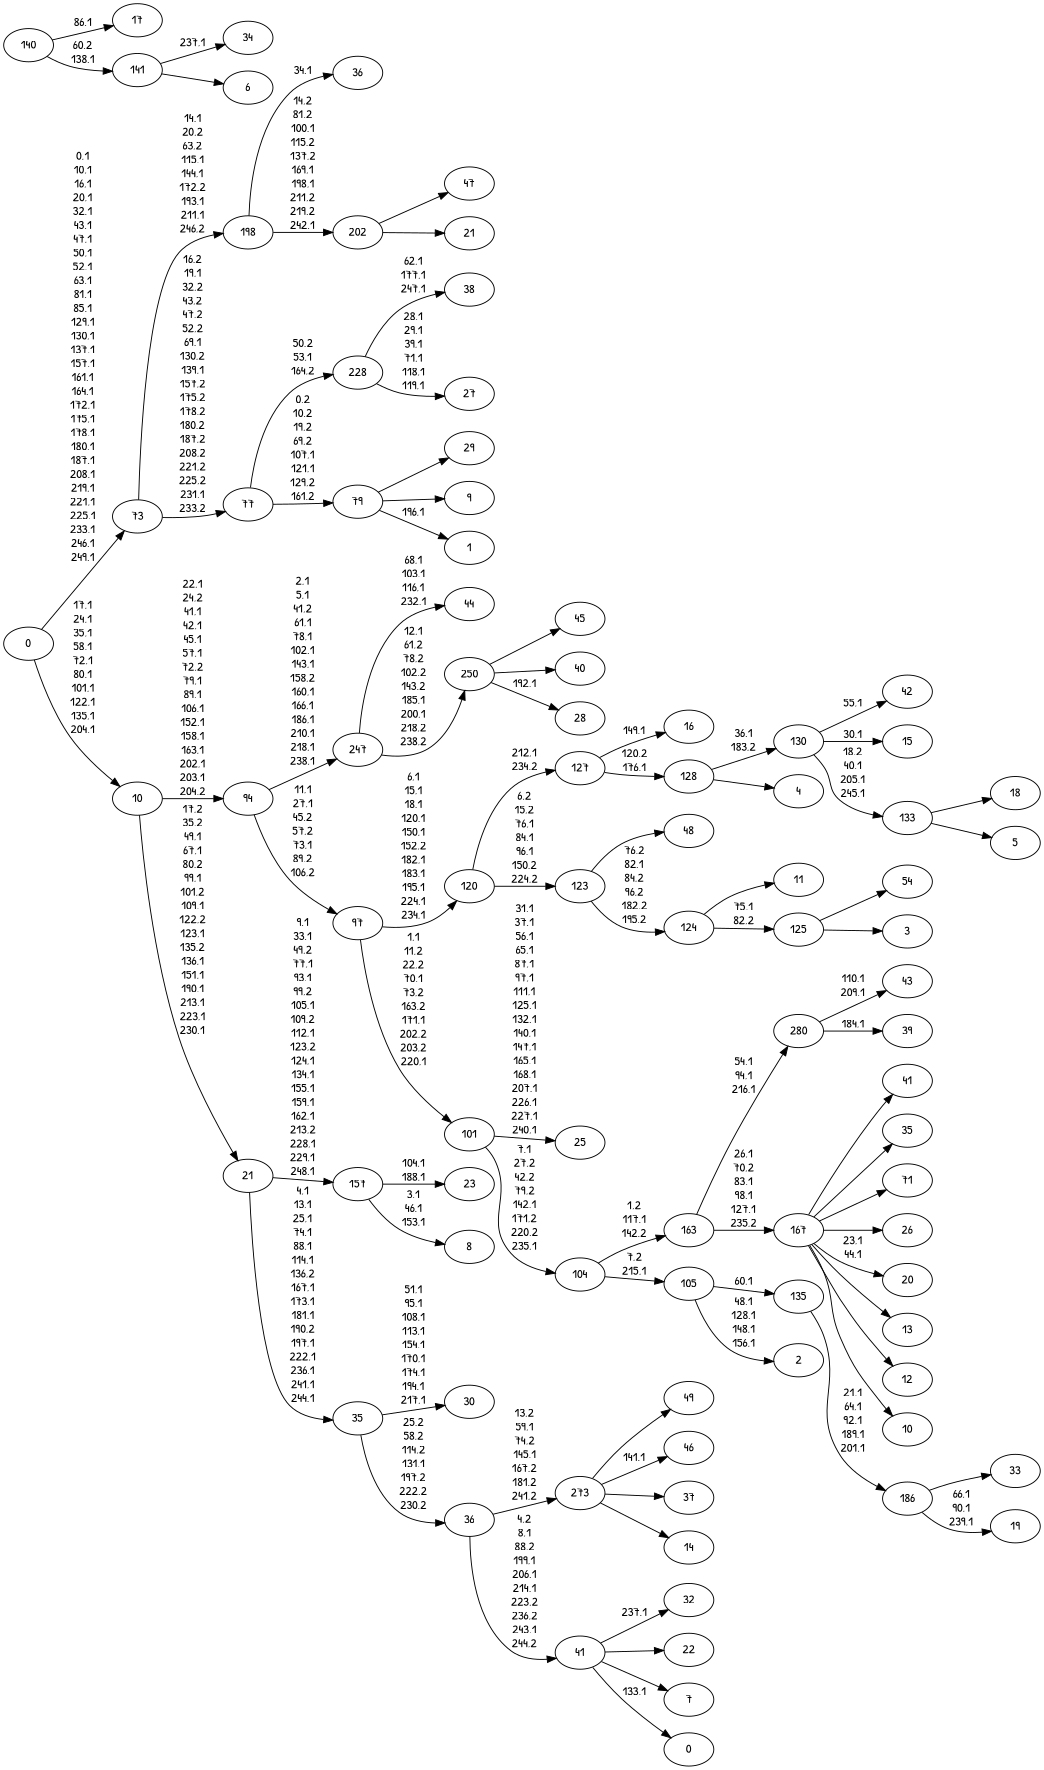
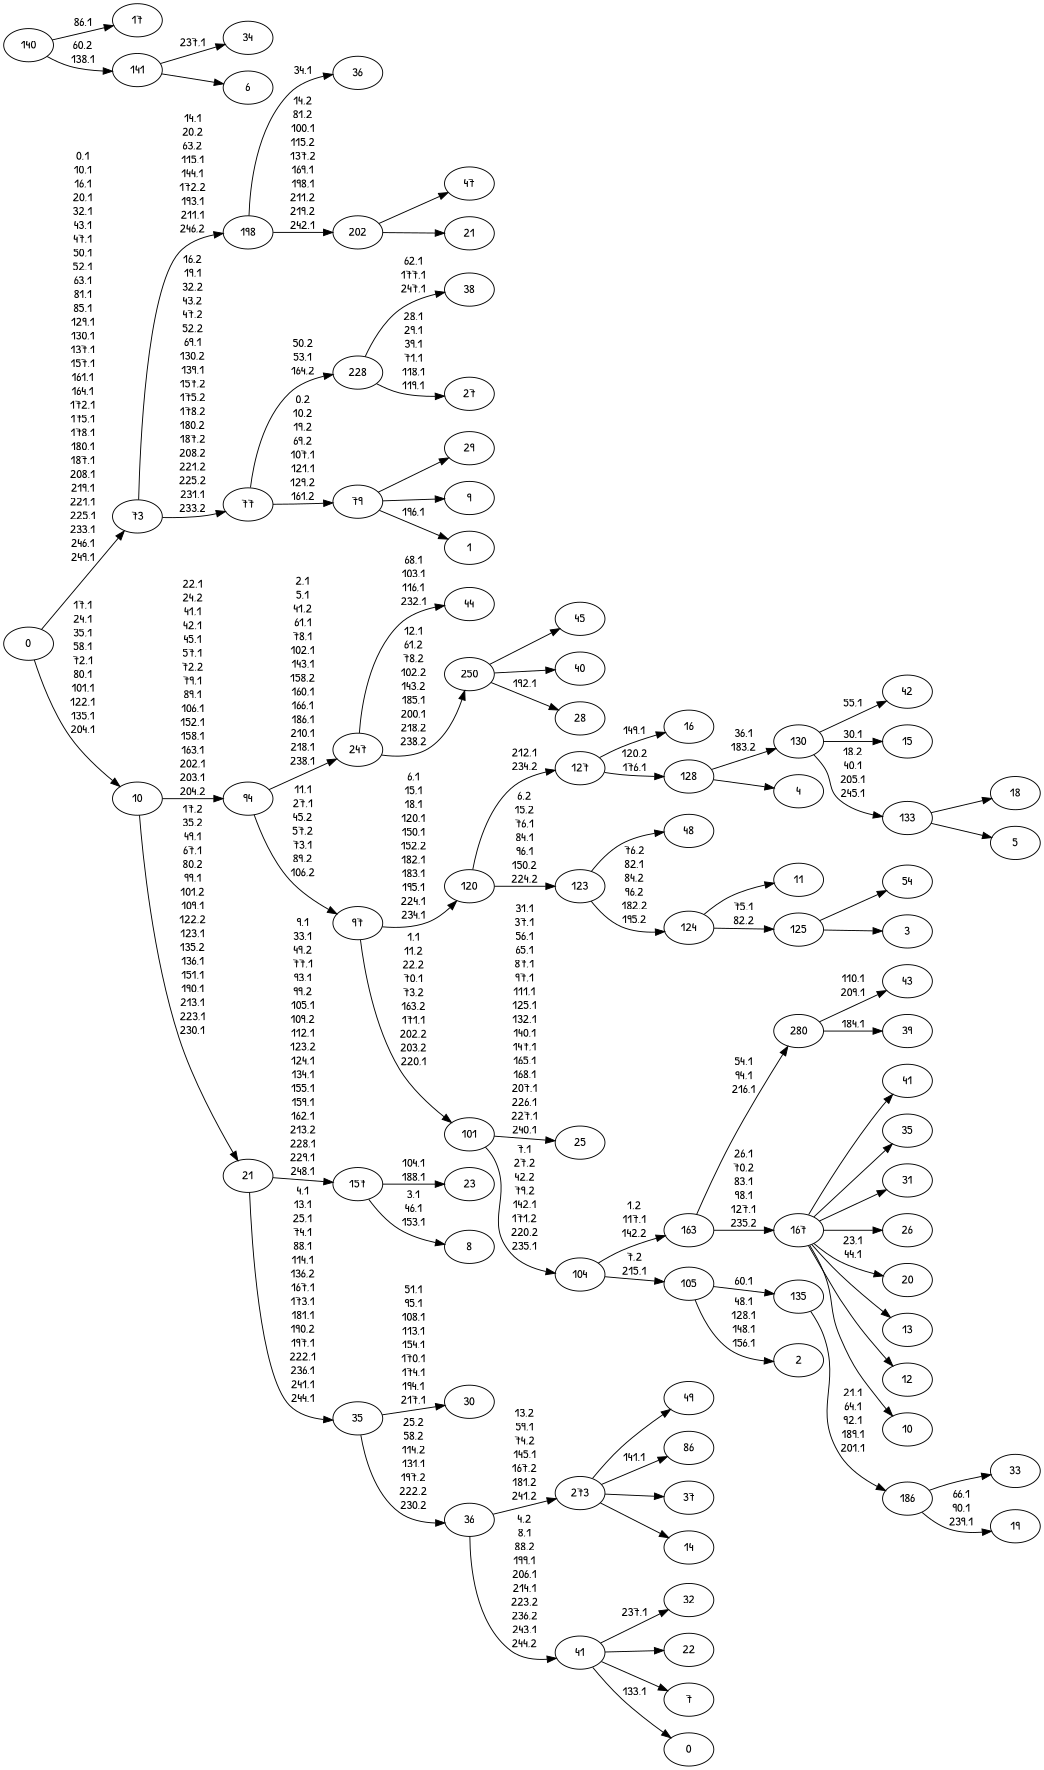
node "71": label "71" -> "31"
node "46": label "46" -> "86"
